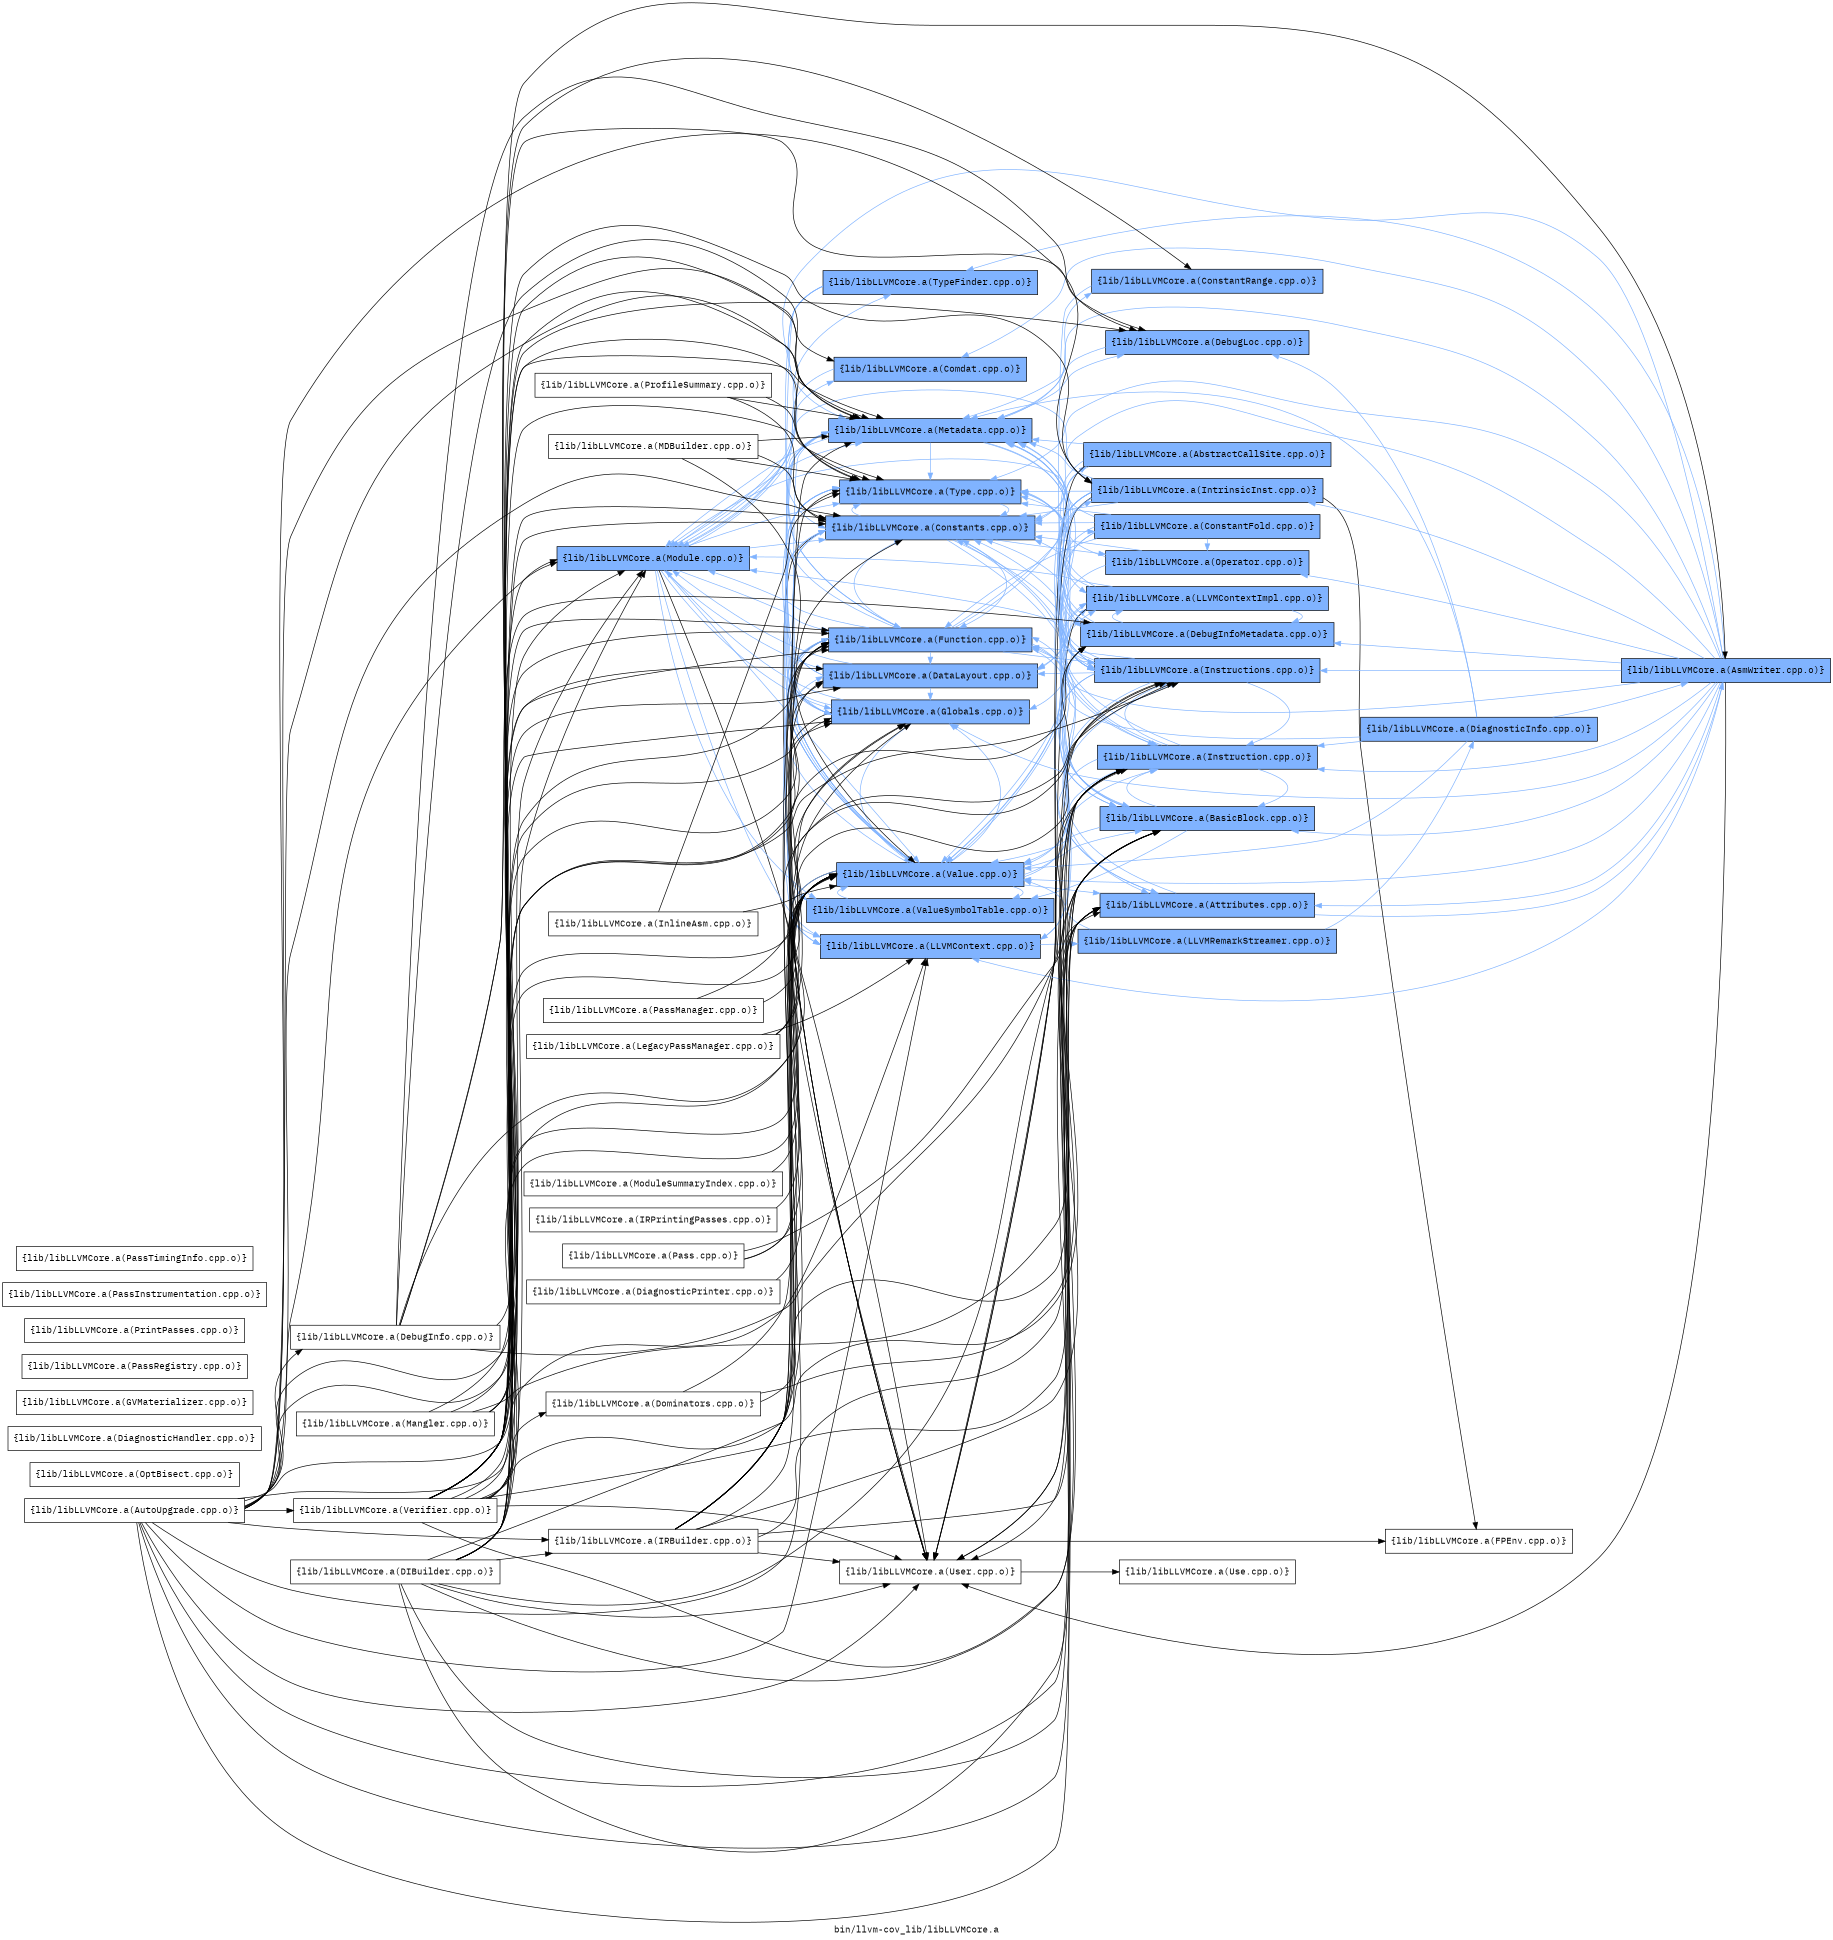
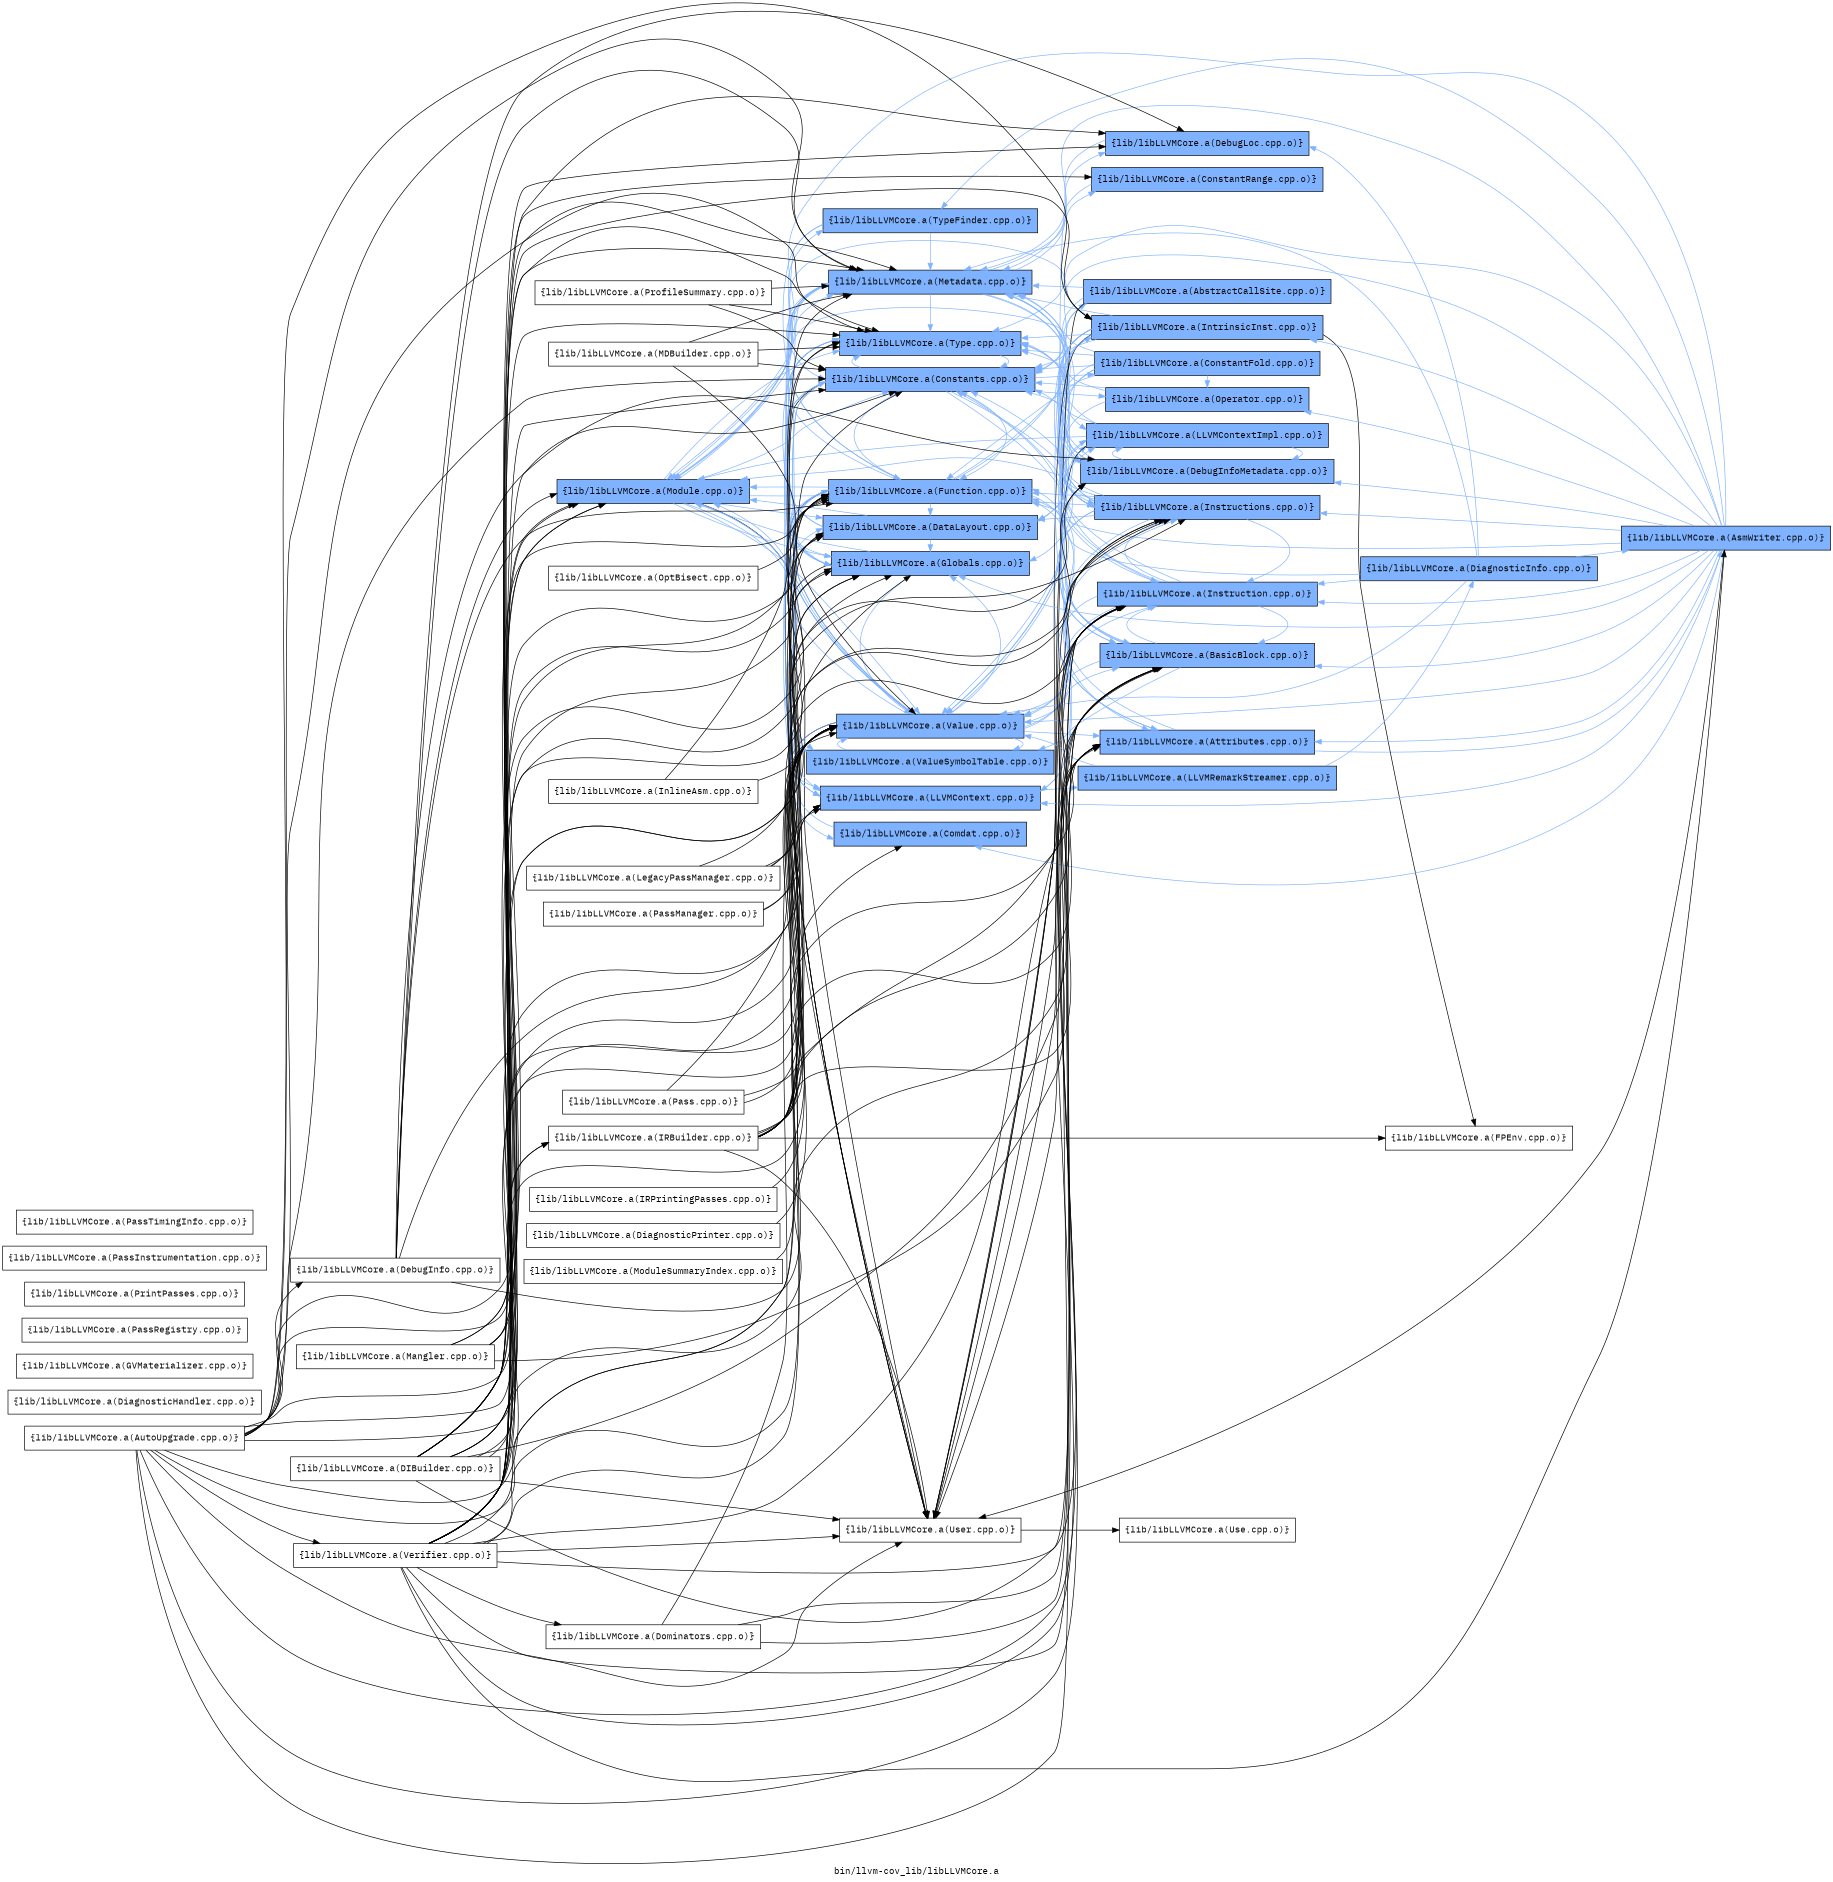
edge "{lib/libLLVMCore.a(AutoUpgrade.cpp.o)}" -> "{lib/libLLVMCore.a(Function.cpp.o)}": now "{lib/libLLVMCore.a(OptBisect.cpp.o)}" -> "{lib/libLLVMCore.a(Function.cpp.o)}"
